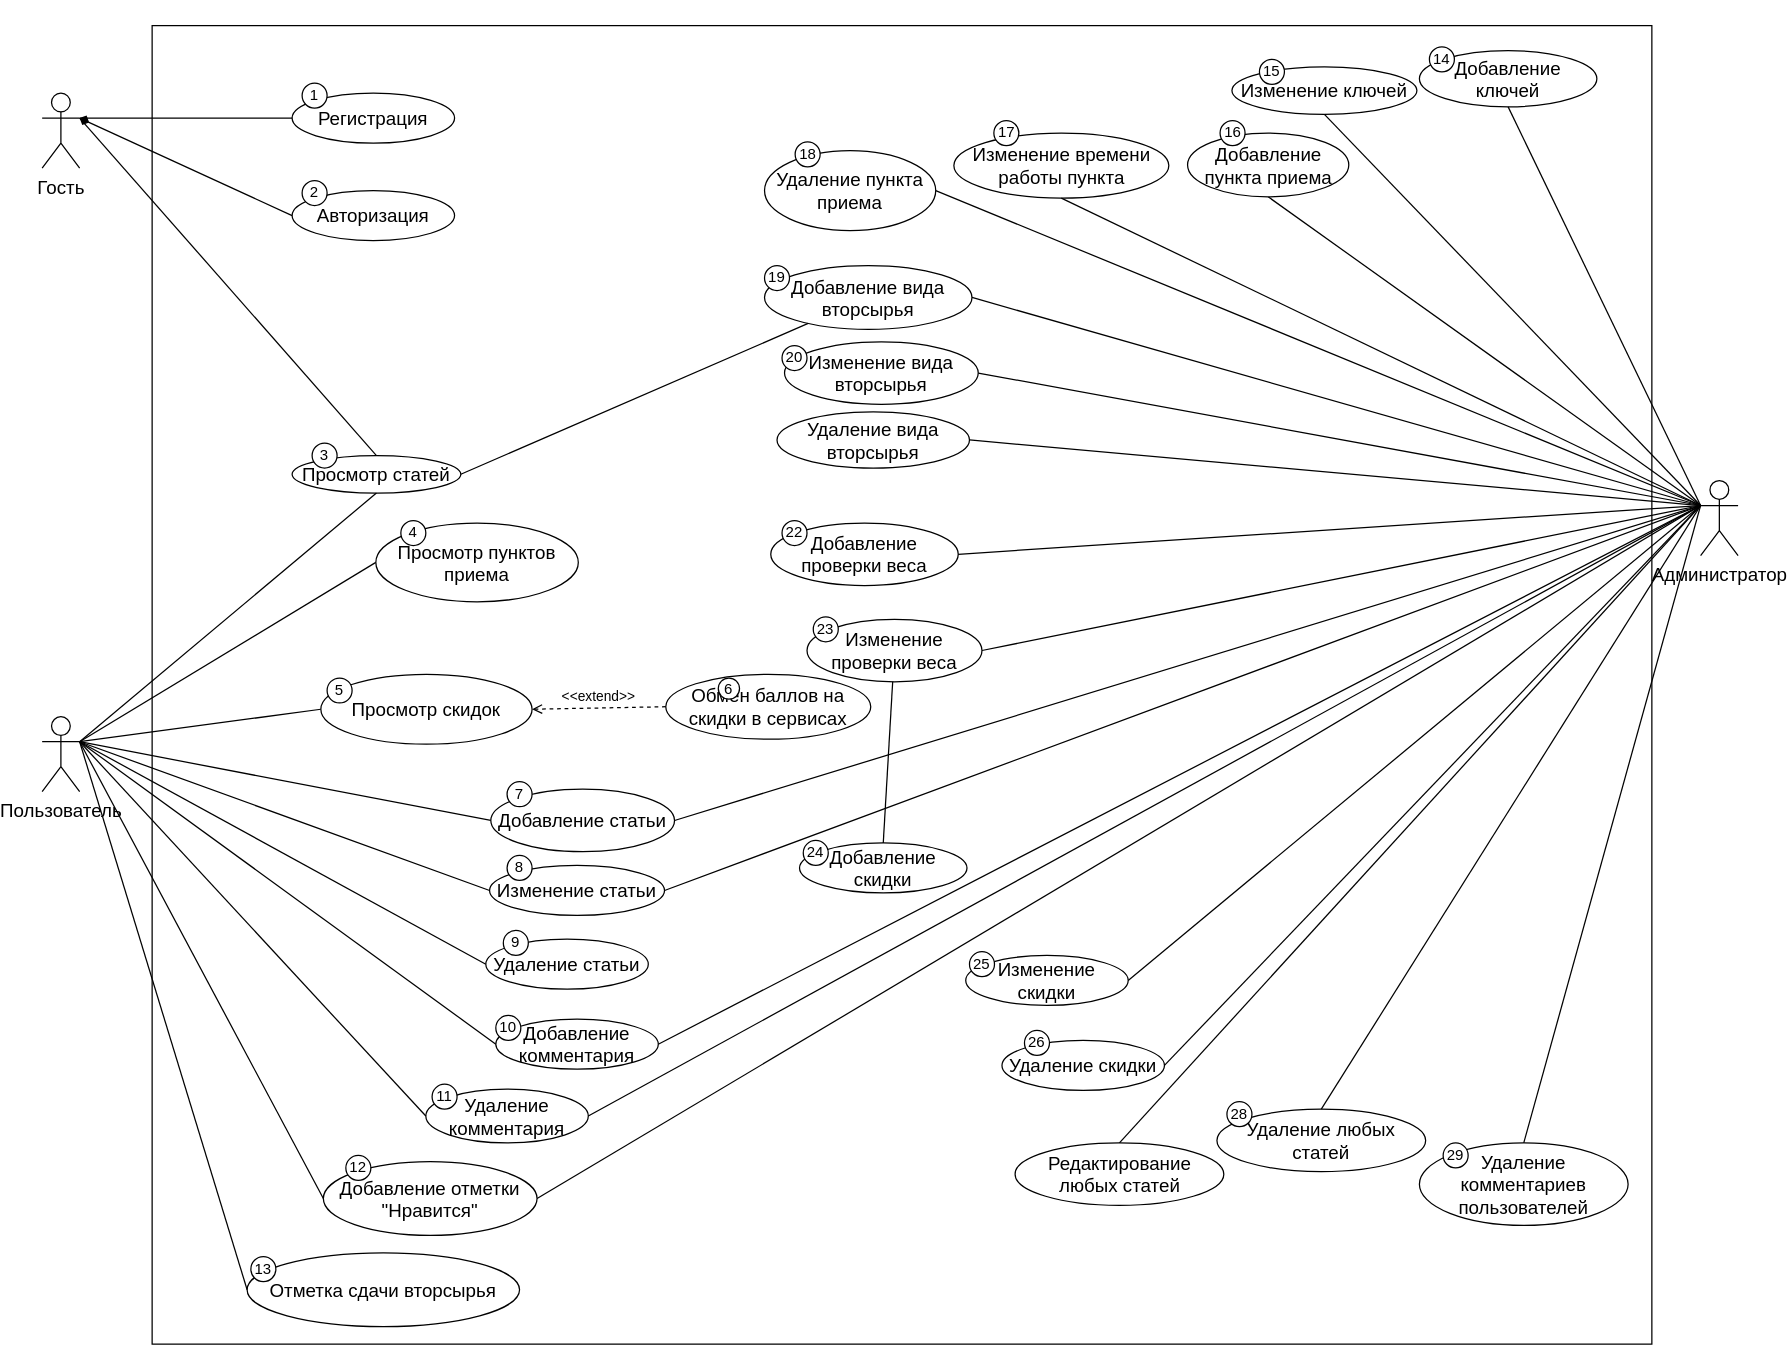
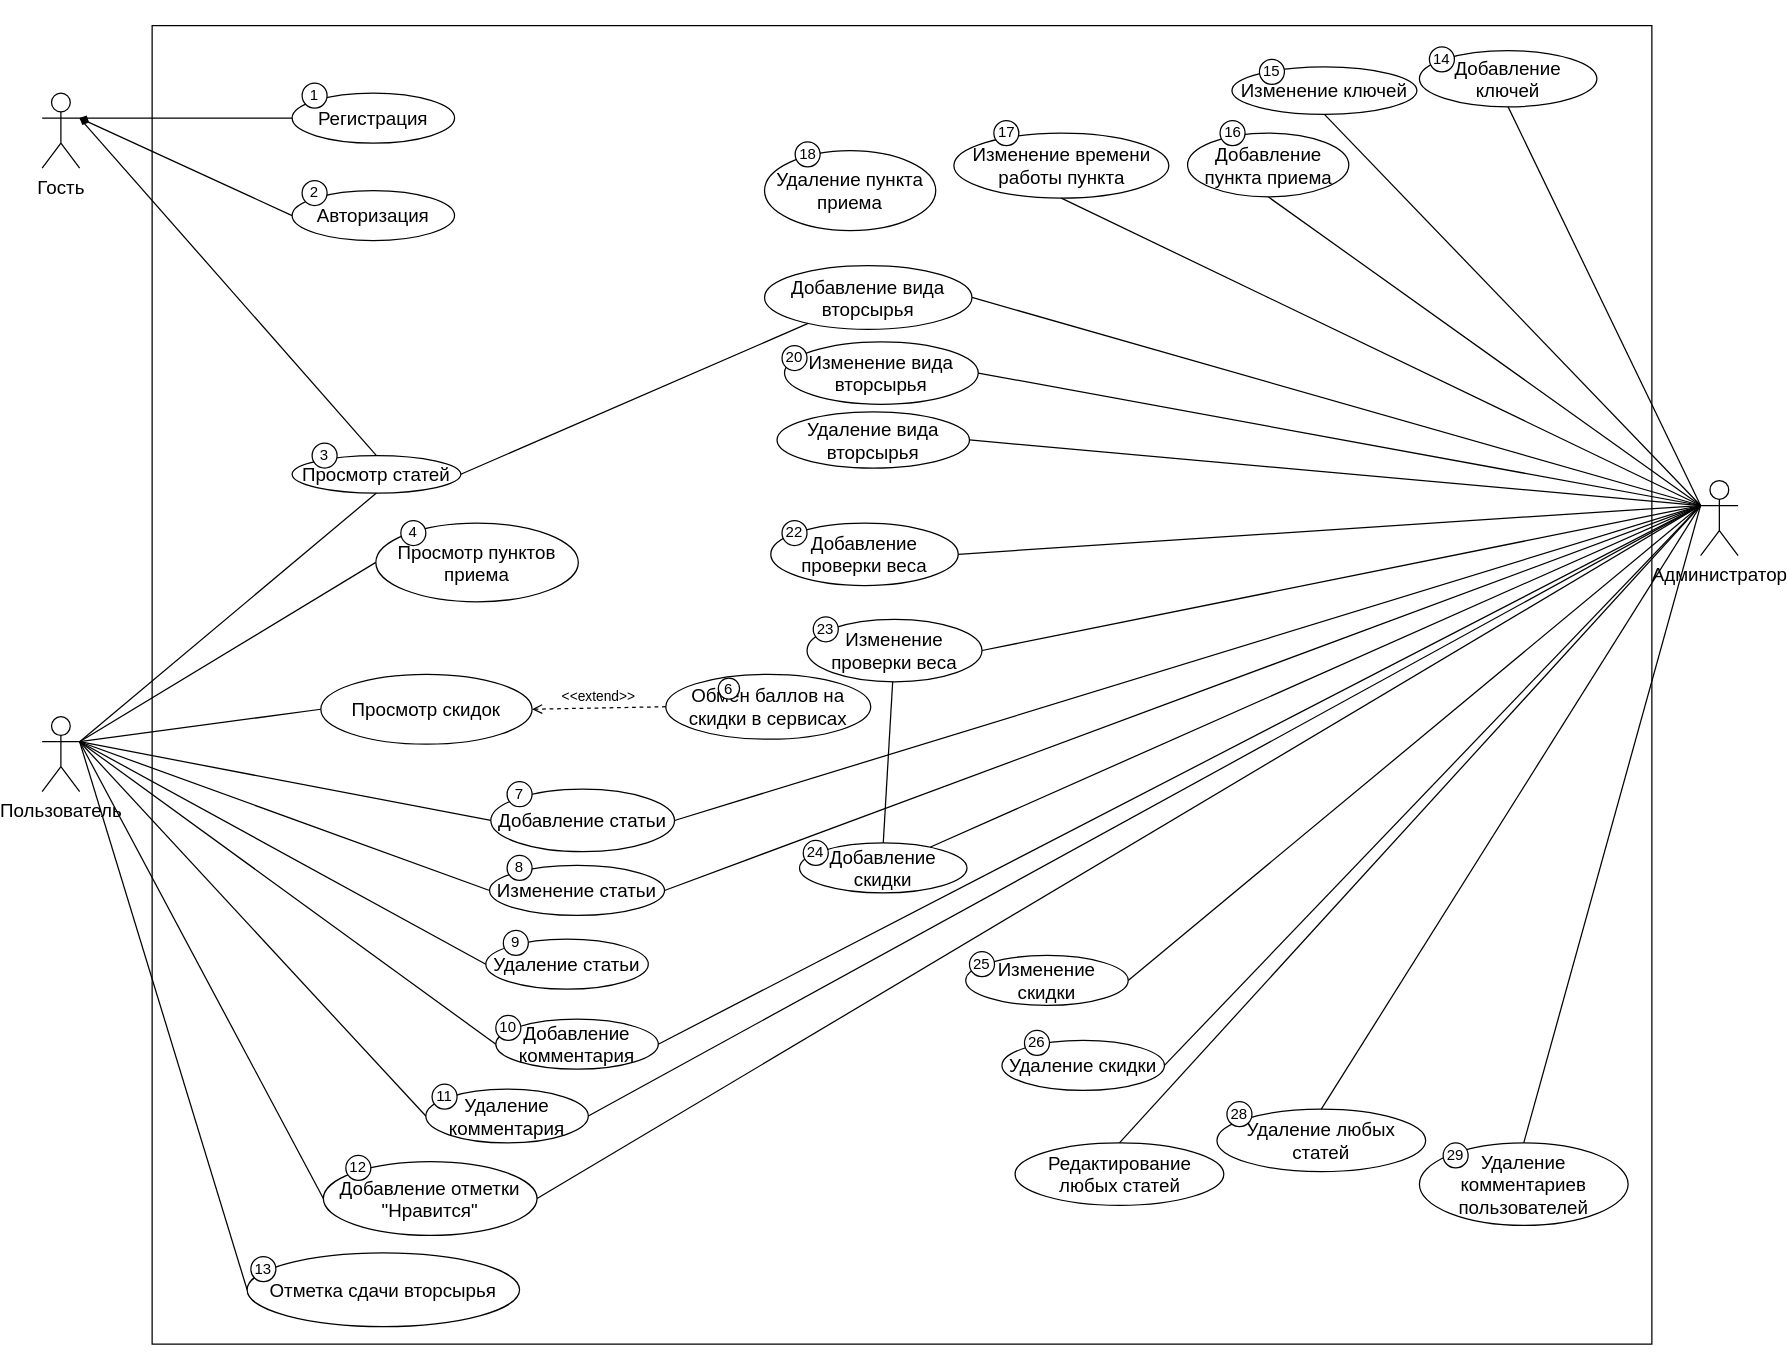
node "19": removed
edge "Удаление пункта приема" -- "Администратор": now "Добавление скидки" -- "Администратор"
node "5": removed
